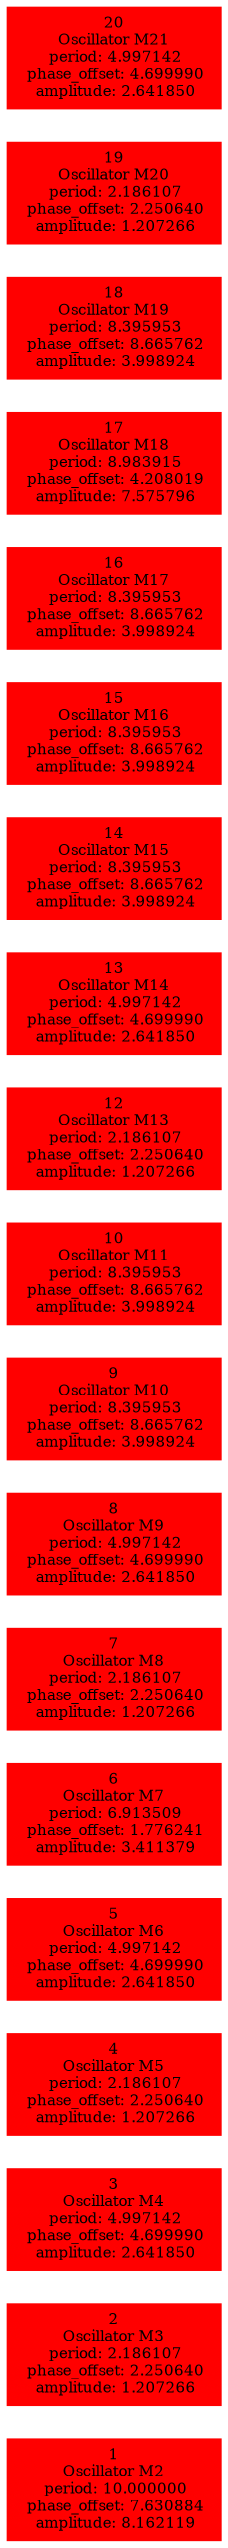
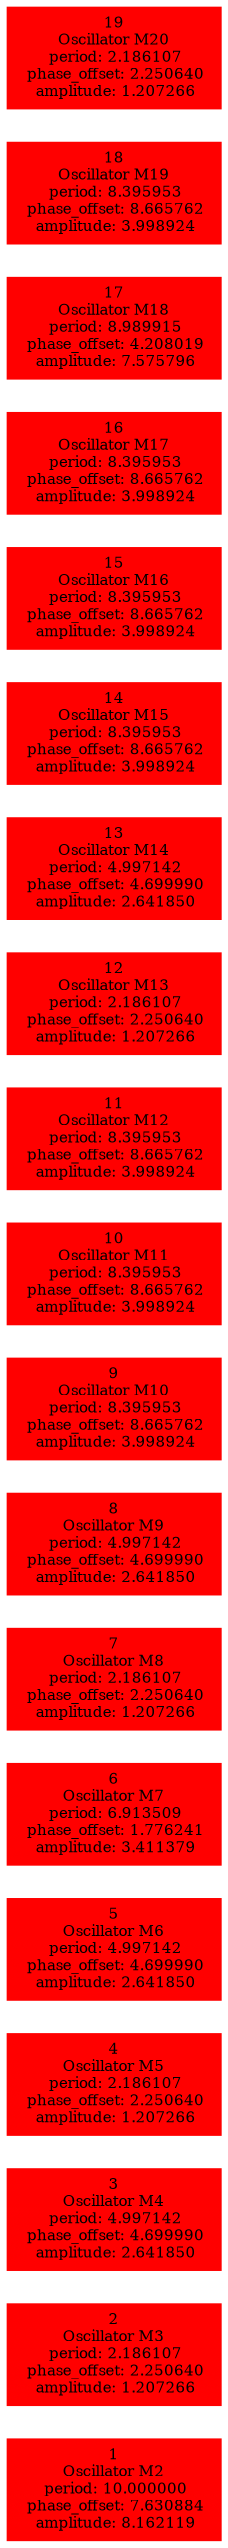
node "20": removed
node "17": text "period: 8.983915" -> "period: 8.989915"
node "11": added
